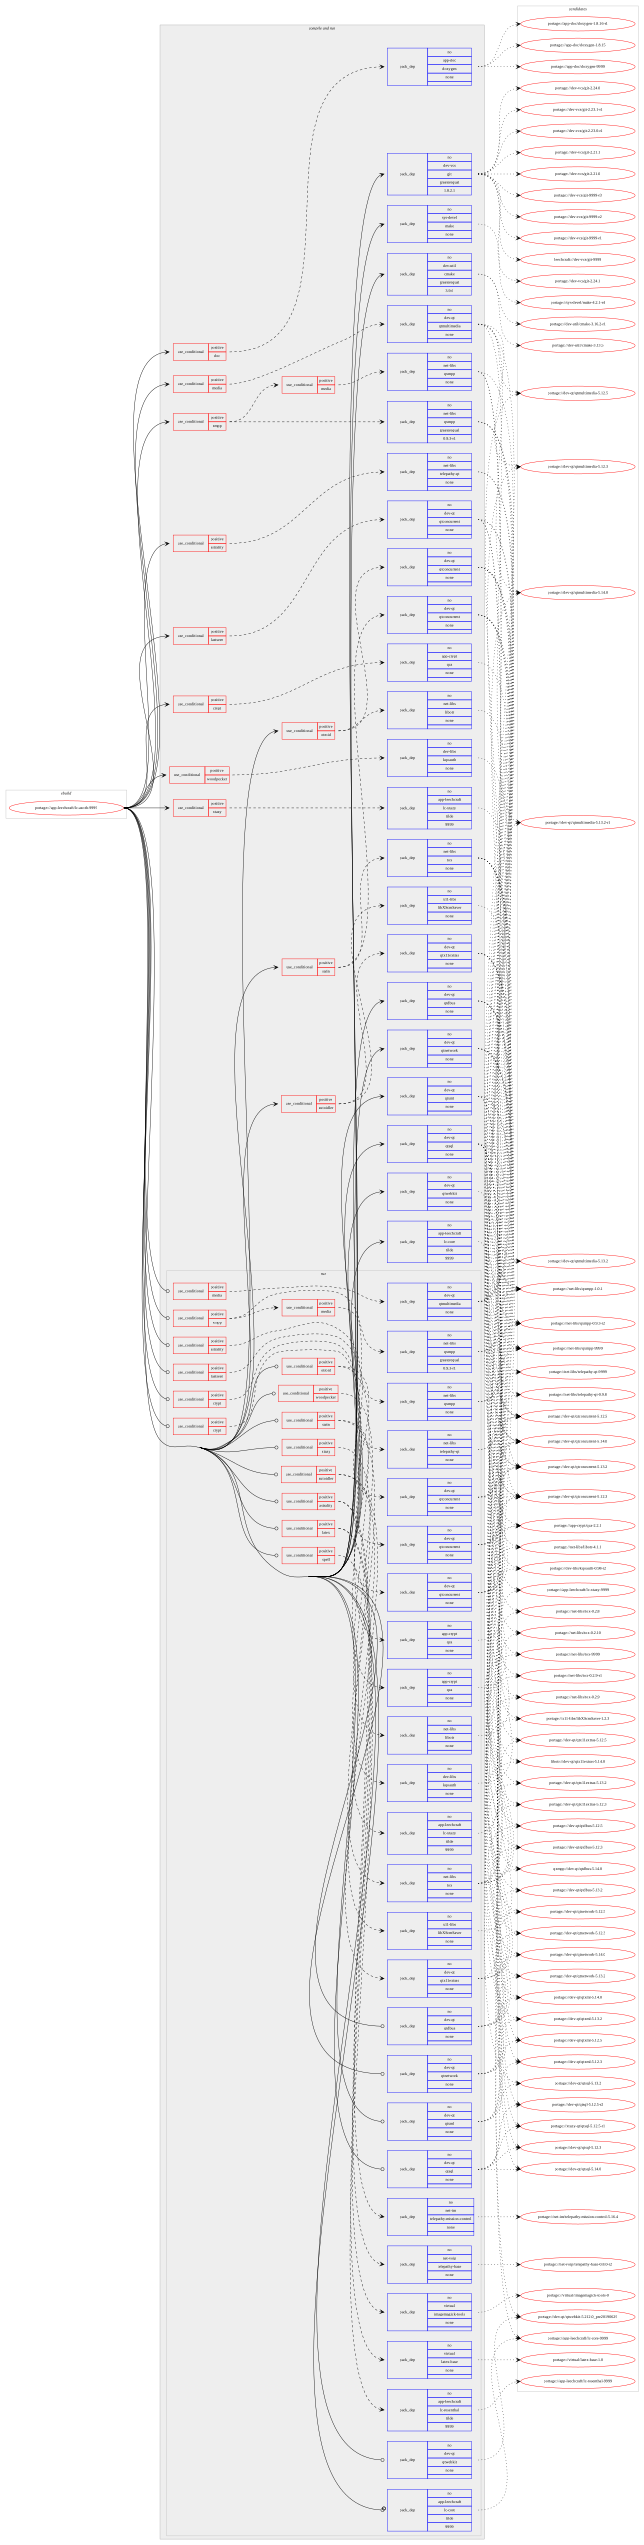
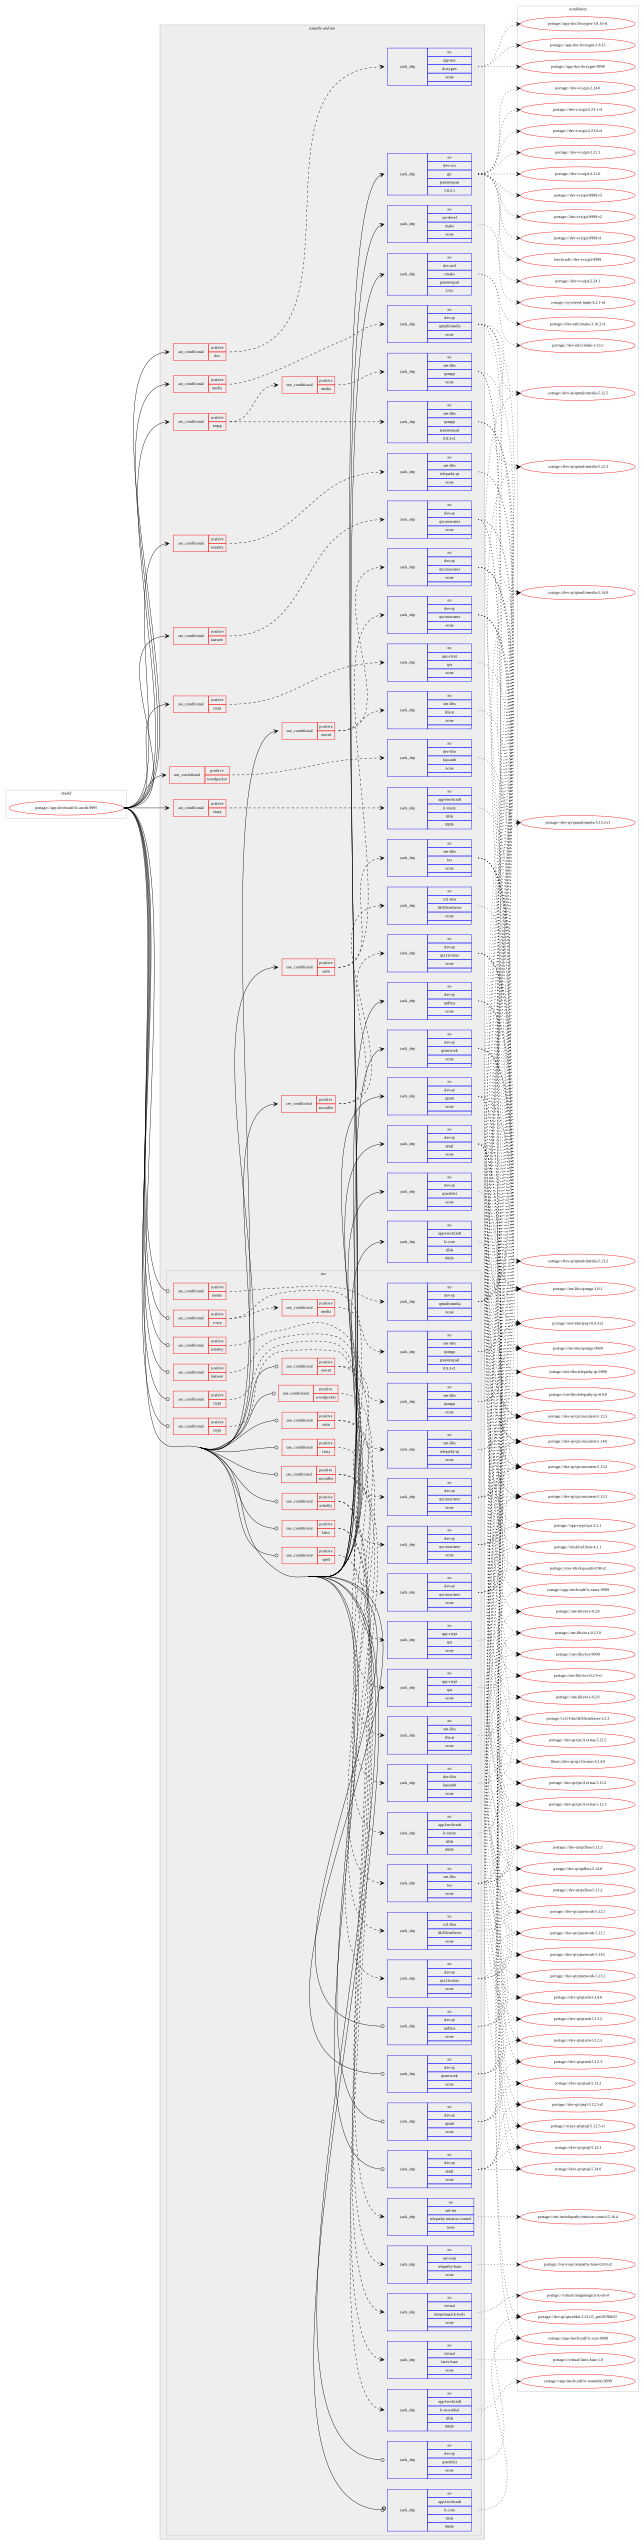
node "portage://net-libs/qxmpp-0.9.3-r2": label "portage://net-libs/qxmpp-0.9.3-r2" -> "portage://net-libs/qtsql-0.9.3-r2"
node "portage://dev-qt/qtdbus-5.12.5": removed
